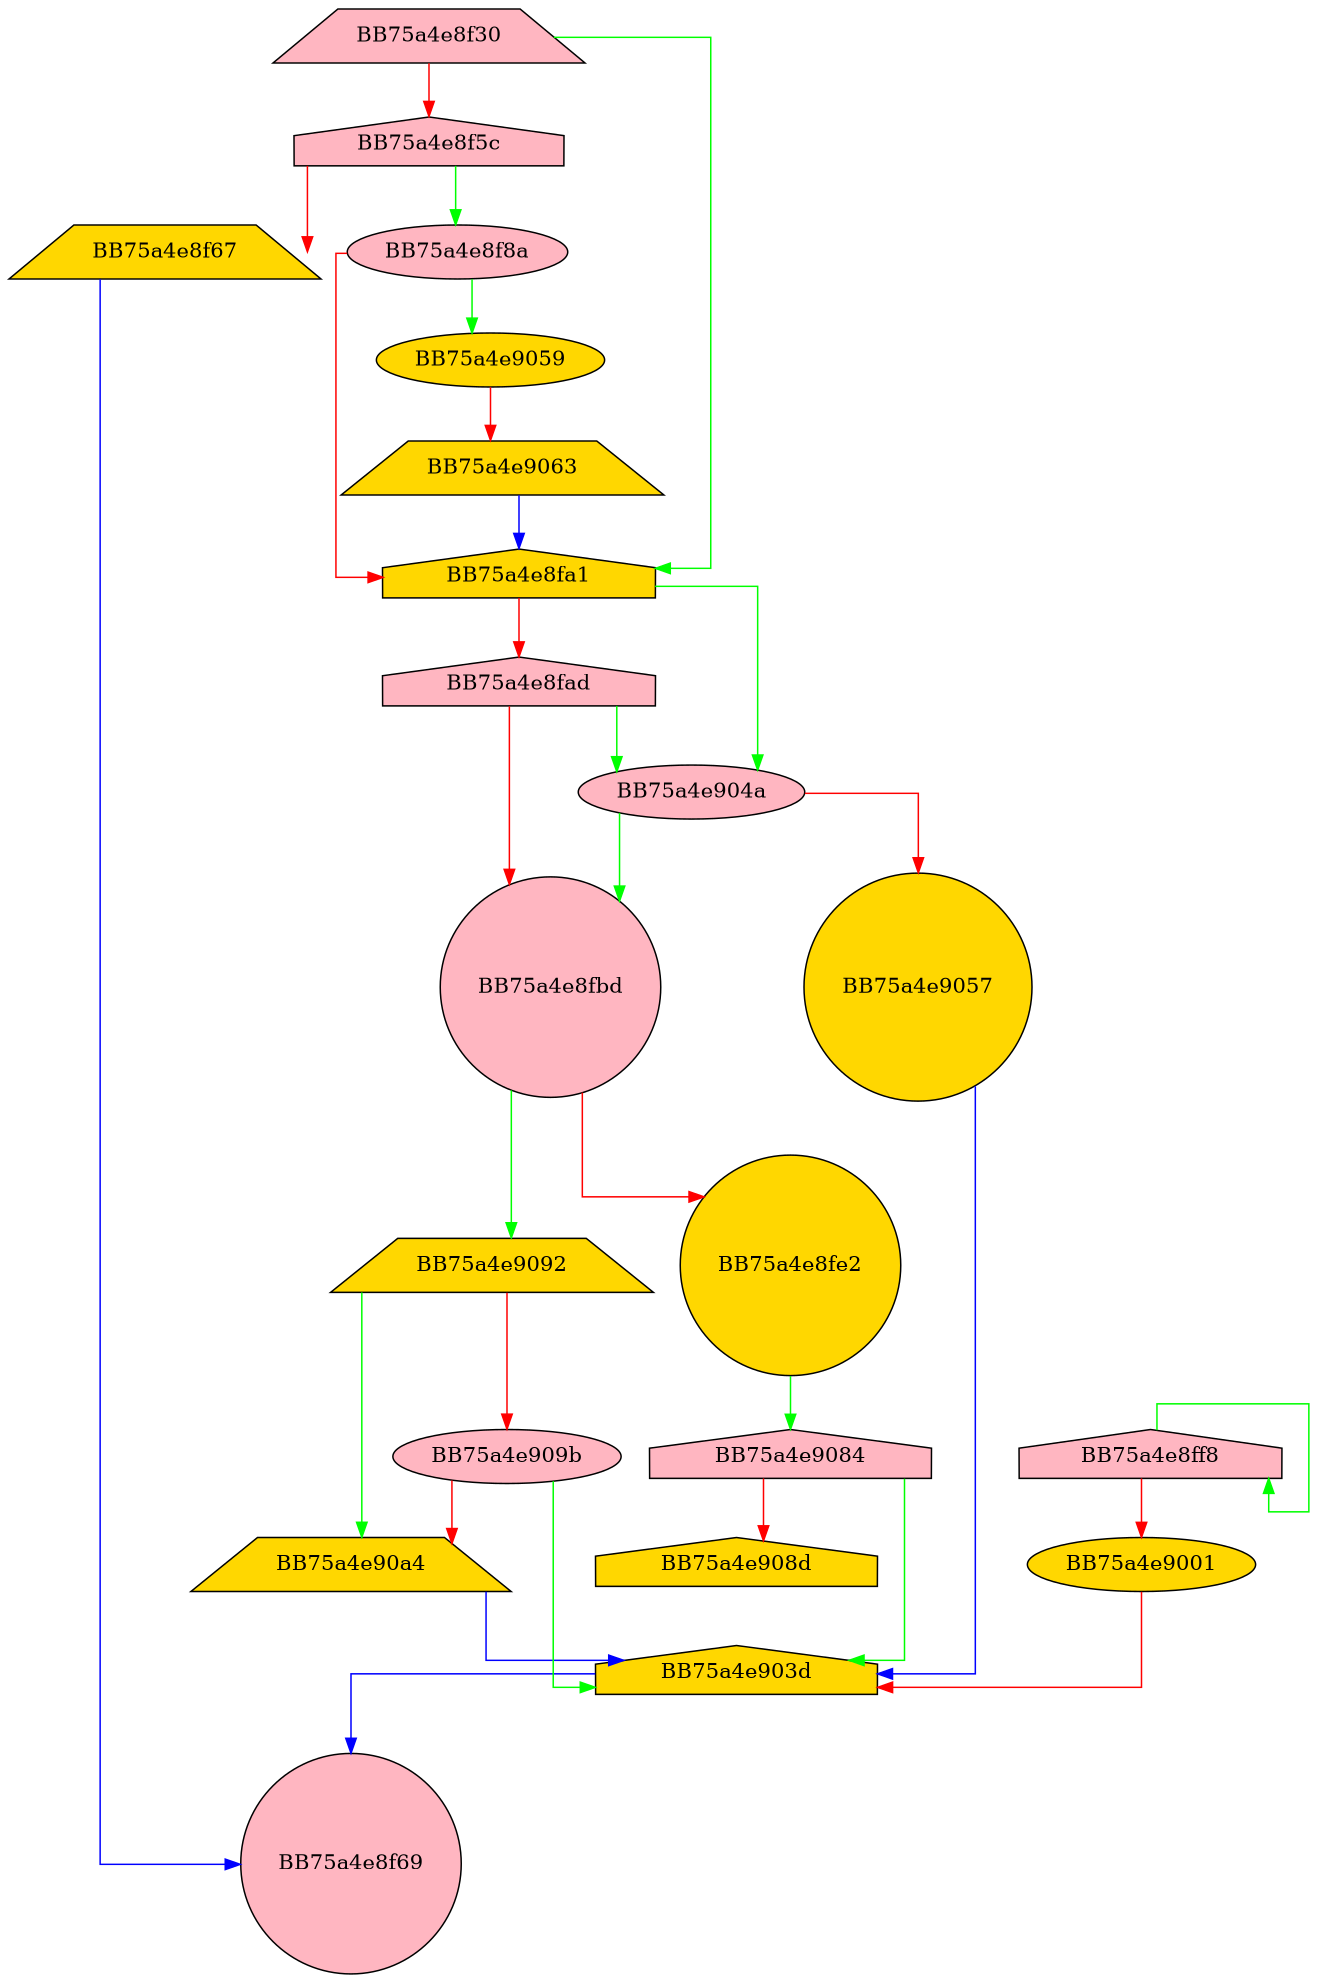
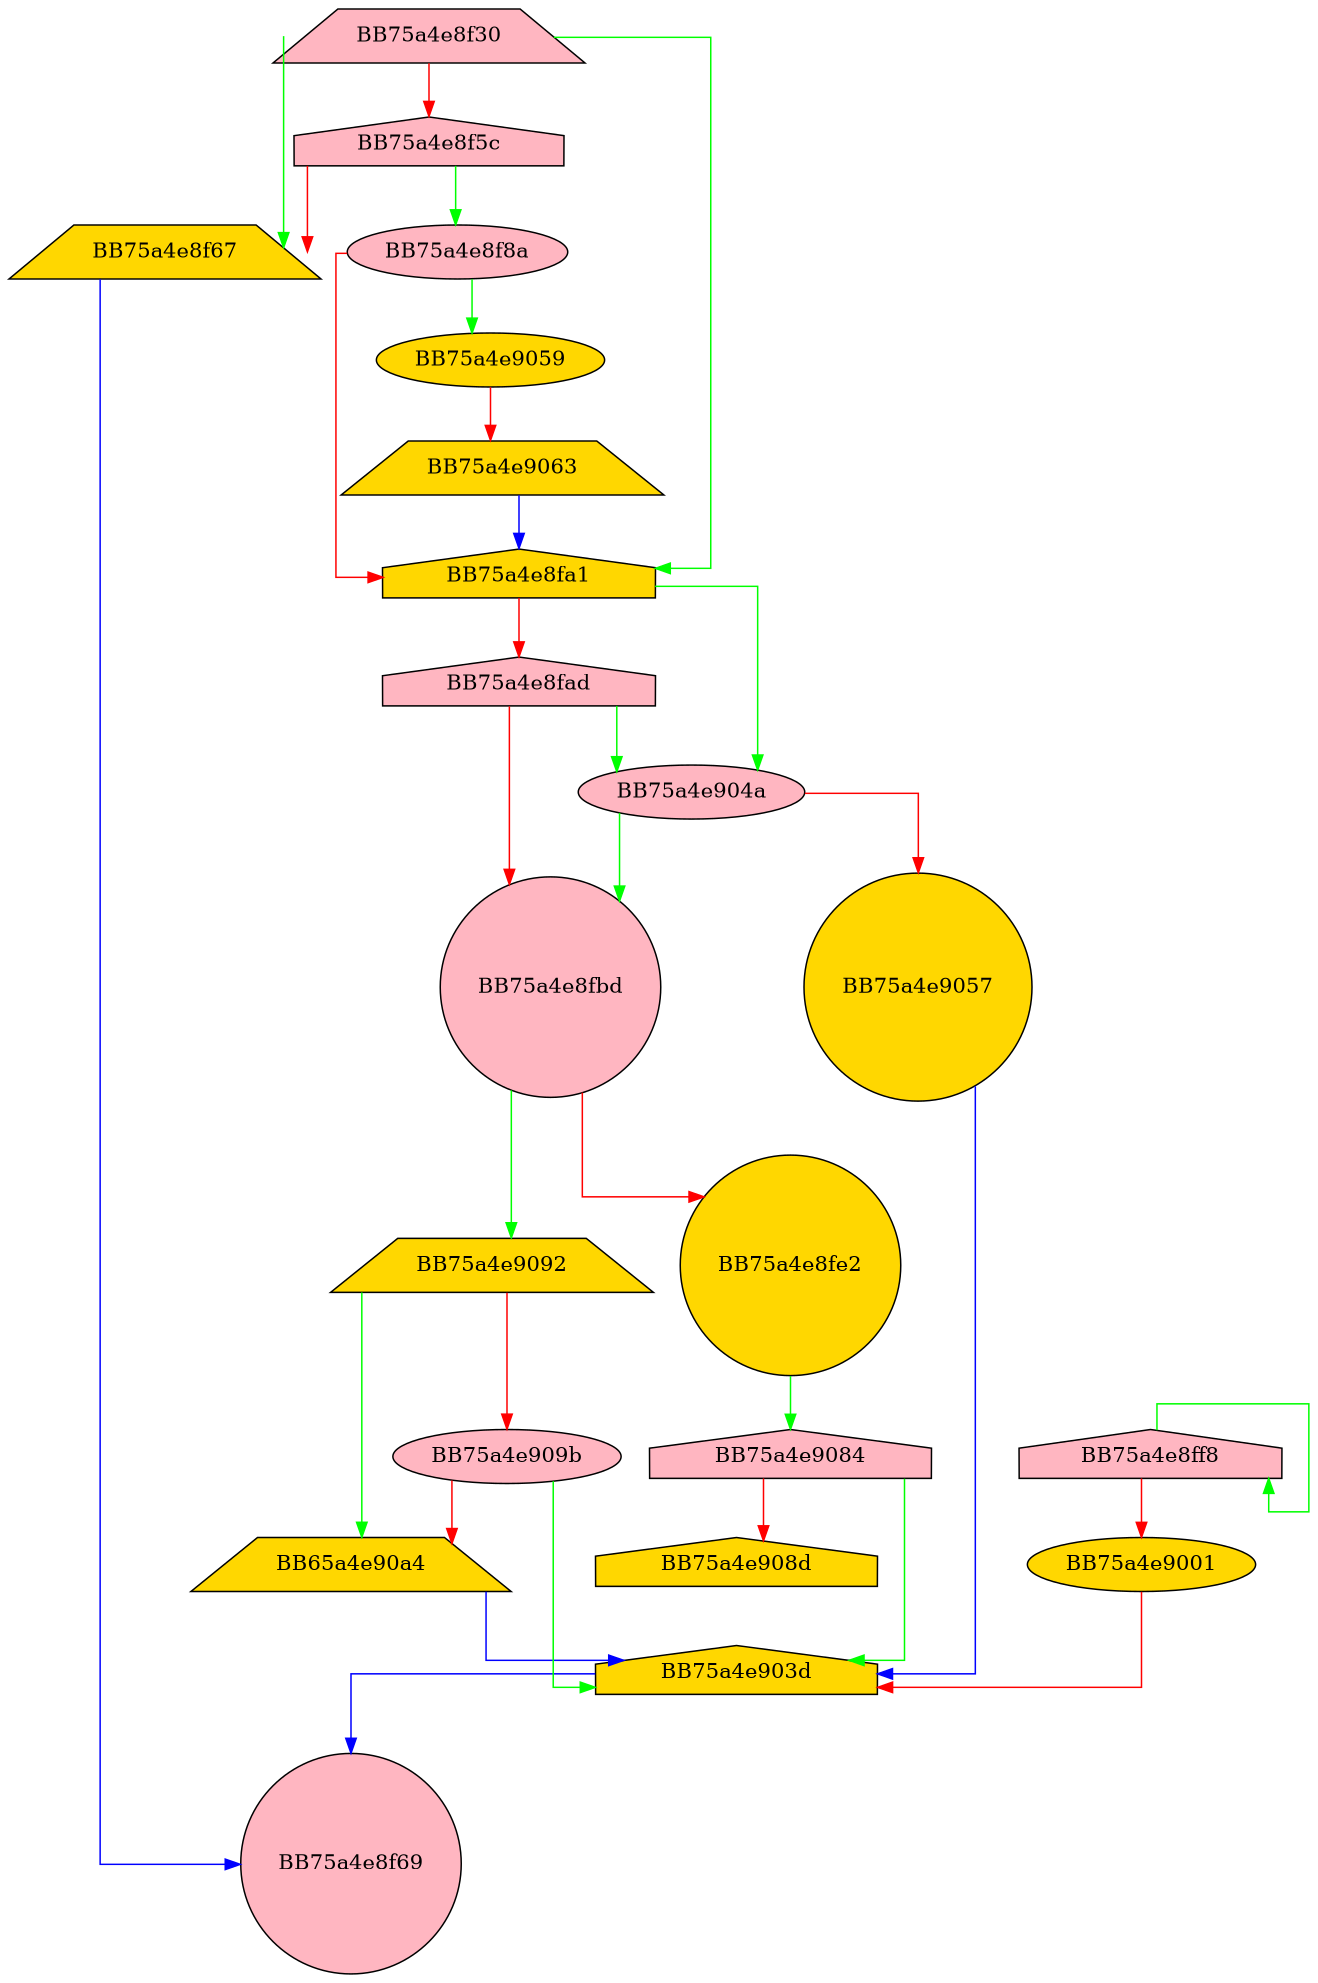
edge "BB75a4e8f30" -> "BB75a4e8f67": added
node "BB75a4e90a4": label "BB75a4e90a4" -> "BB65a4e90a4"
